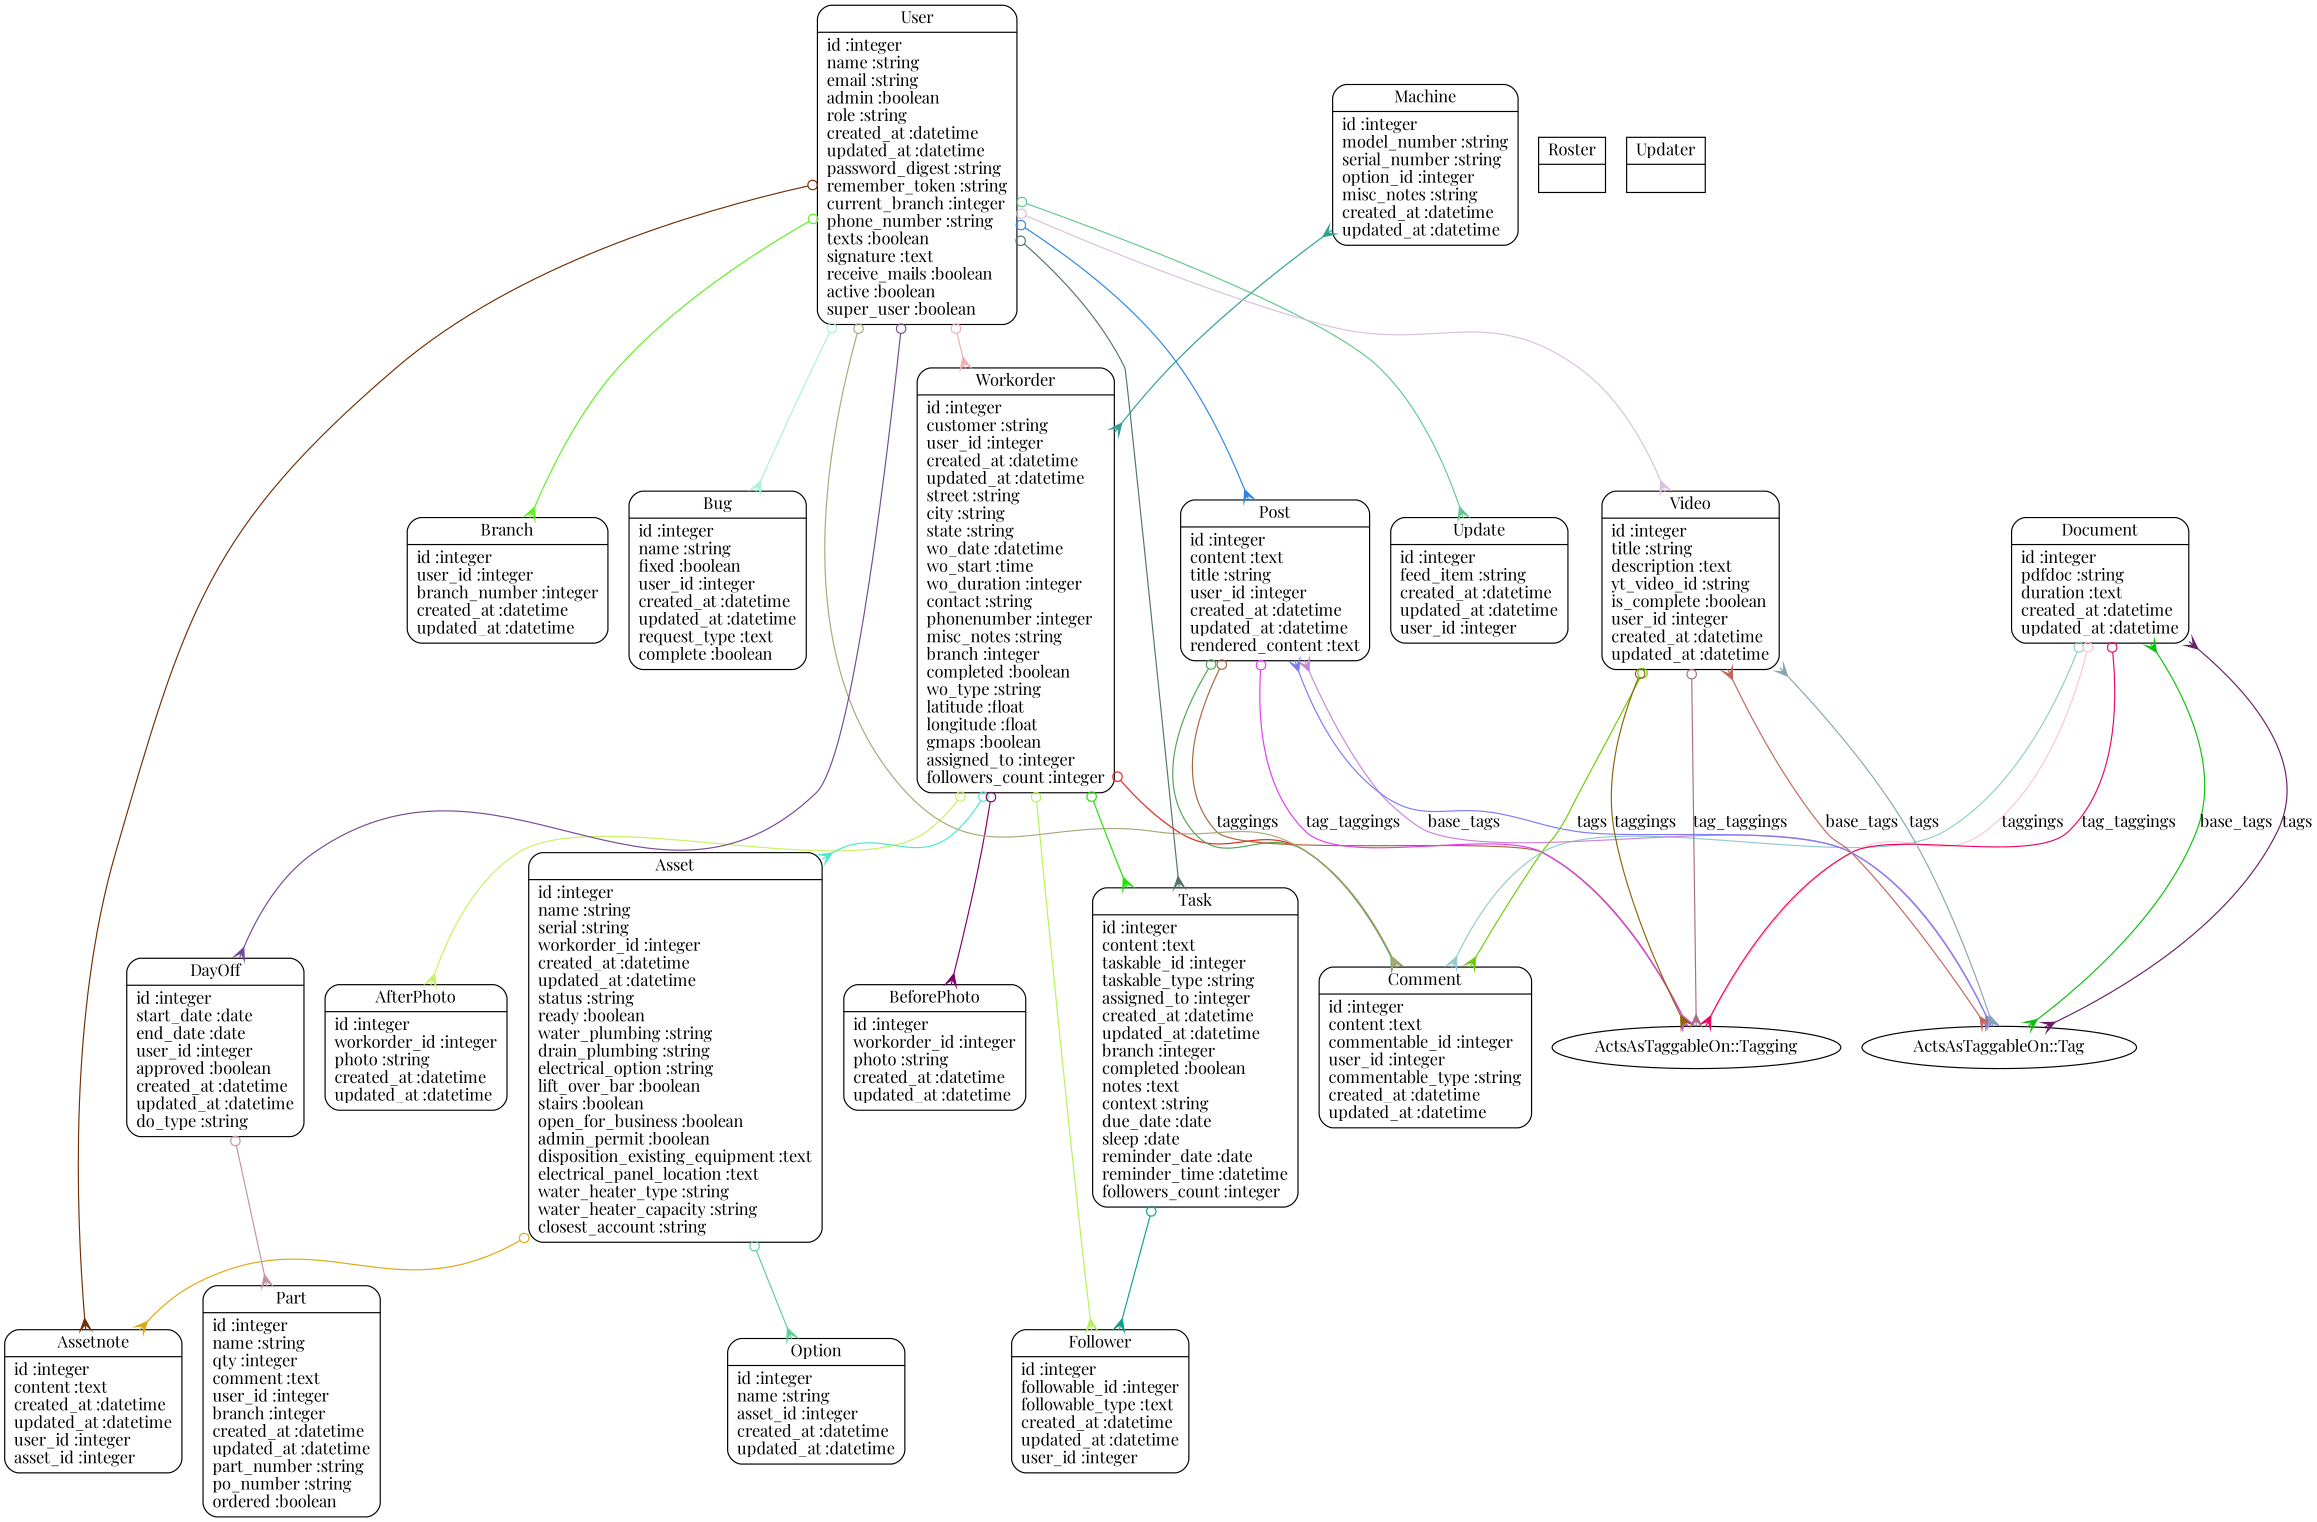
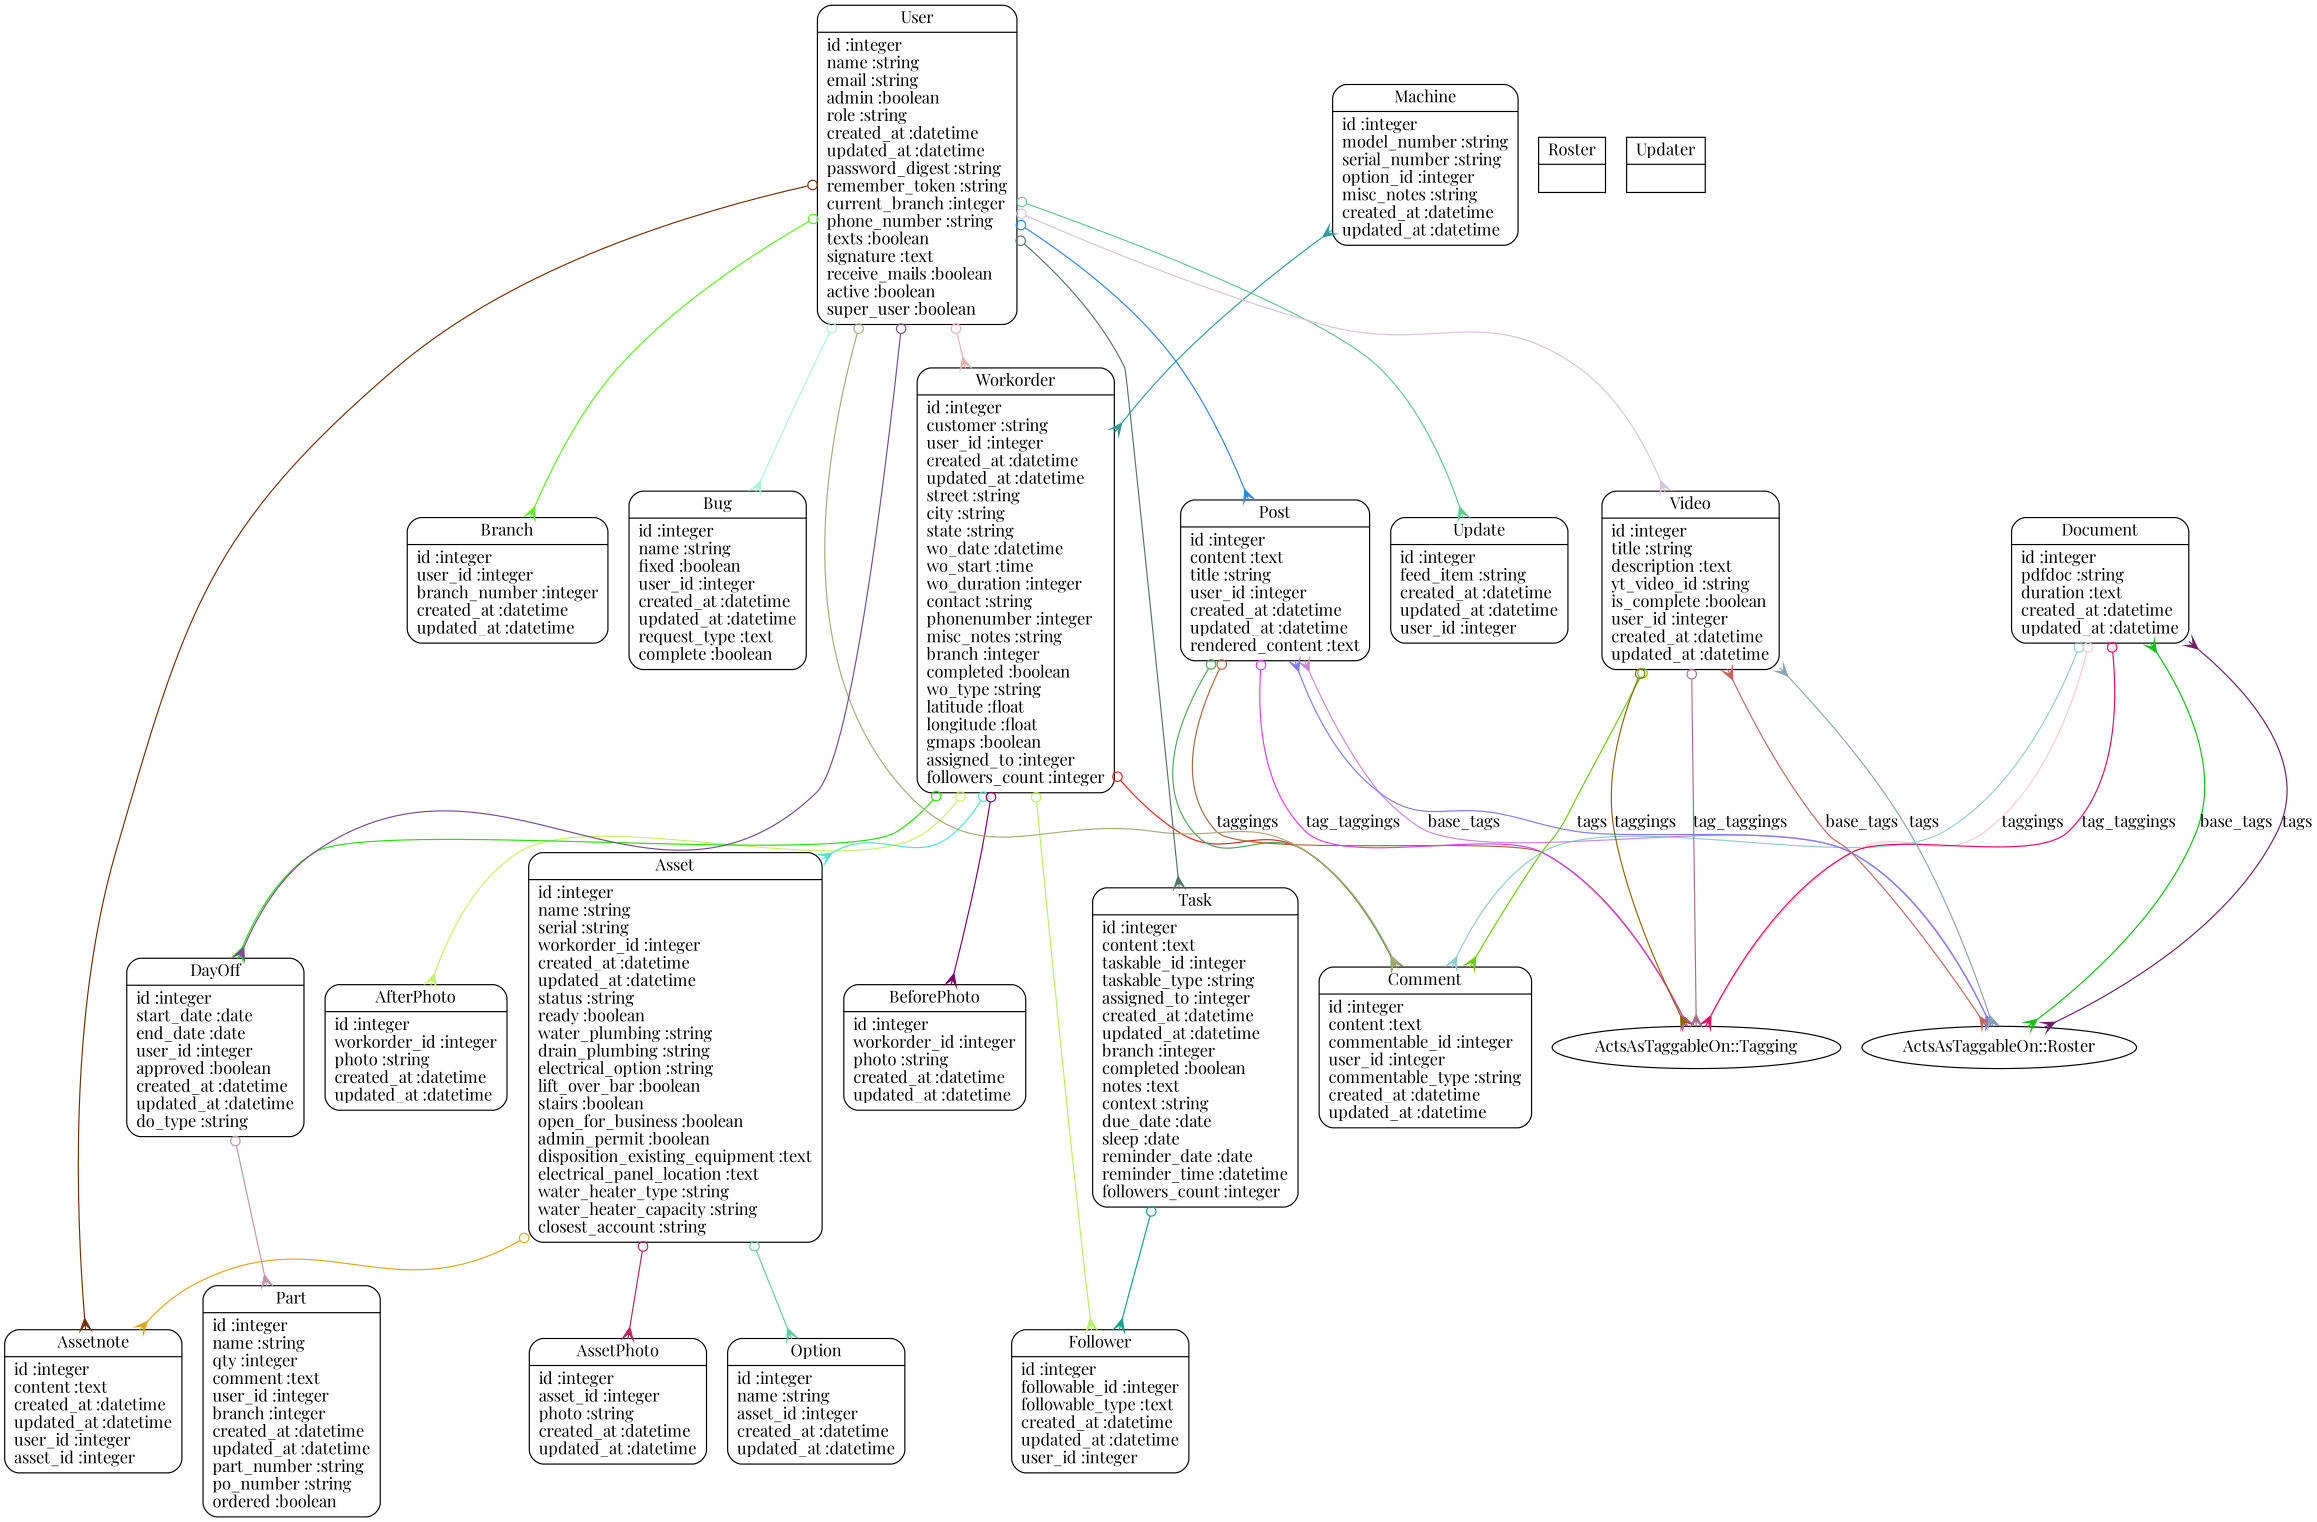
edge "Workorder" -- "Task": now "Workorder" -- "DayOff"
node "ActsAsTaggableOn::Tag": label "ActsAsTaggableOn::Tag" -> "ActsAsTaggableOn::Roster"
node "AssetPhoto": added
